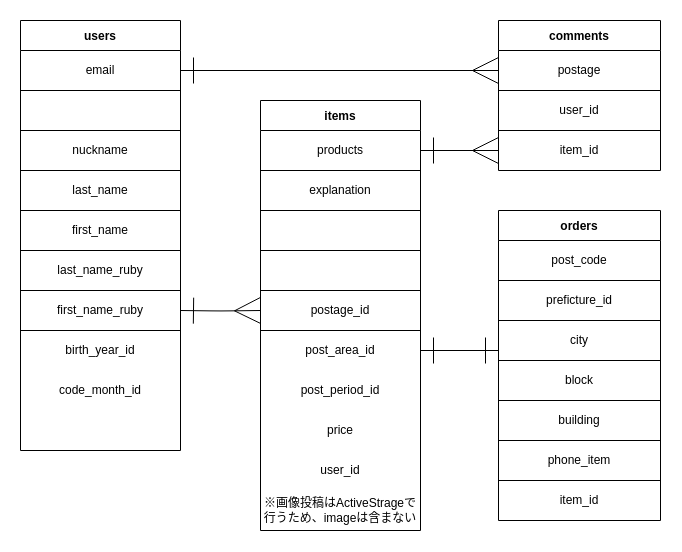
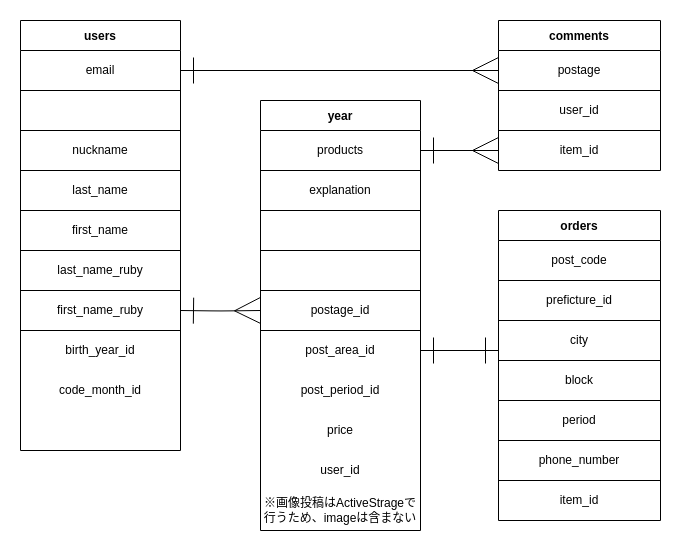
node "items": label "items" -> "year"
node "building": label "building" -> "period"
node "phone_item": label "phone_item" -> "phone_number"
